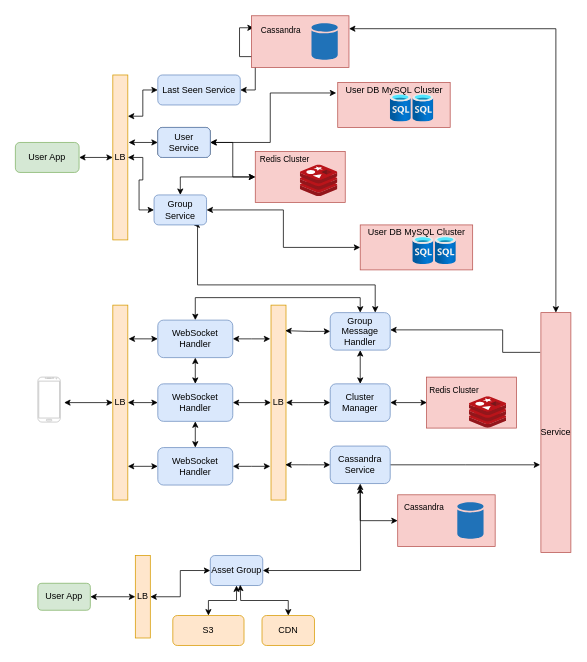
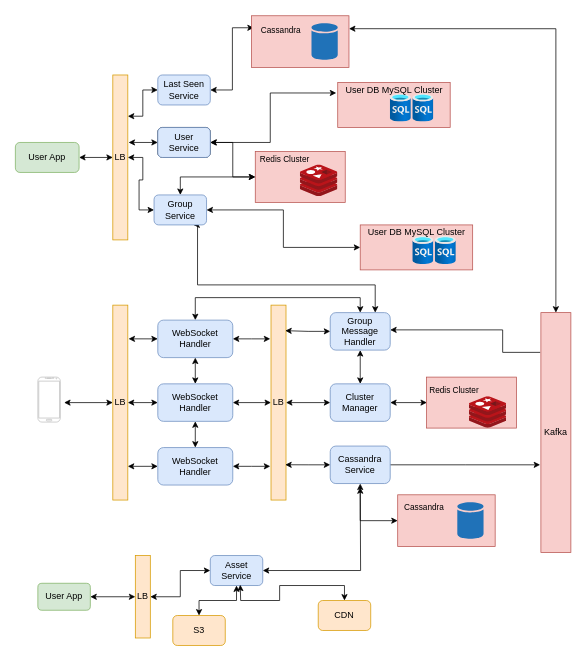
node "Last Seen Service": size 83x30 -> 53x30
node "Service": label "Service" -> "Kafka"
node "Asset Group": label "Asset Group" -> "Asset Service"
node "S3": size 71x30 -> 53x30
node "CDN": moved (288, 630) -> (345, 615)
